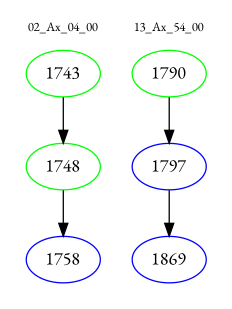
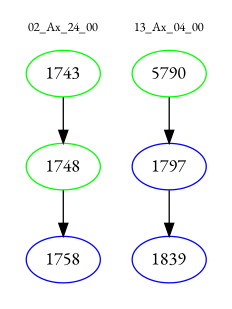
cluster "02_Ax_04_00": label "02_Ax_04_00" -> "02_Ax_24_00"
cluster "13_Ax_54_00": label "13_Ax_54_00" -> "13_Ax_04_00"
node "1790": label "1790" -> "5790"
node "1869": label "1869" -> "1839"
